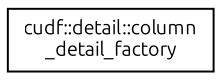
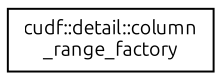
node "cudf::detail::column _detail_factory": label "cudf::detail::column _detail_factory" -> "cudf::detail::column _range_factory"
